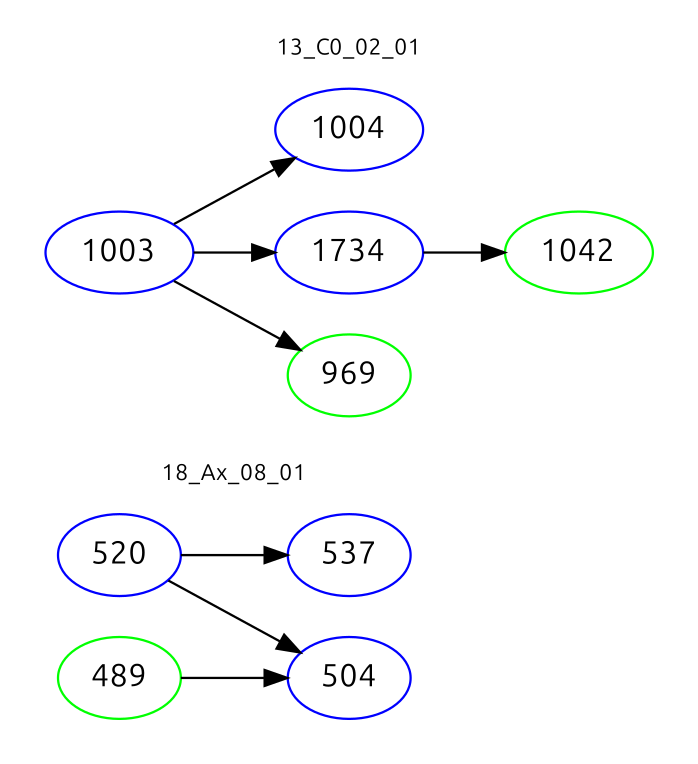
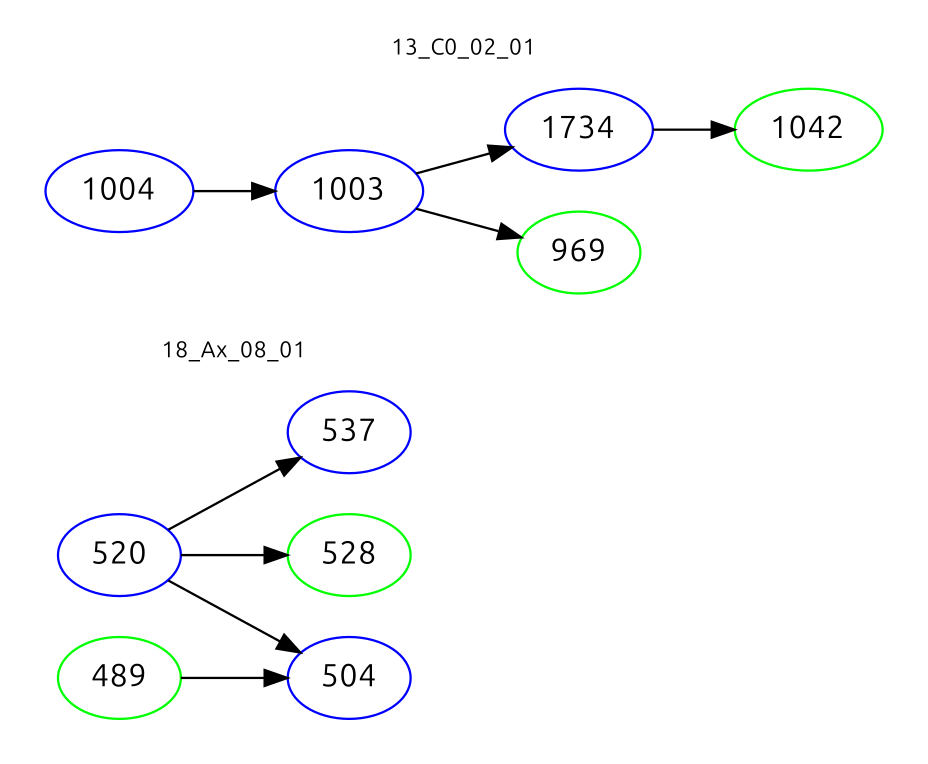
edge "1003" -> "1004": reversed
node "528": added
